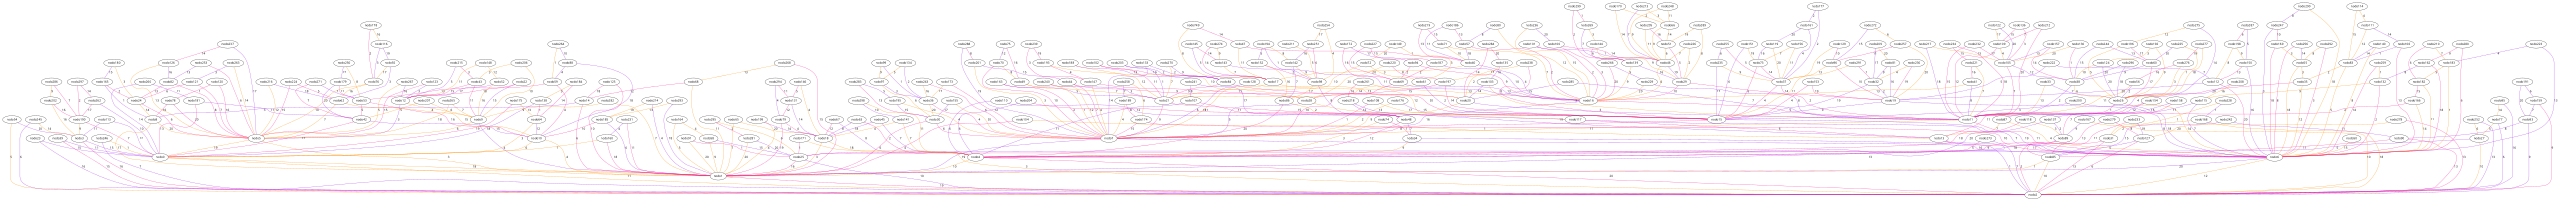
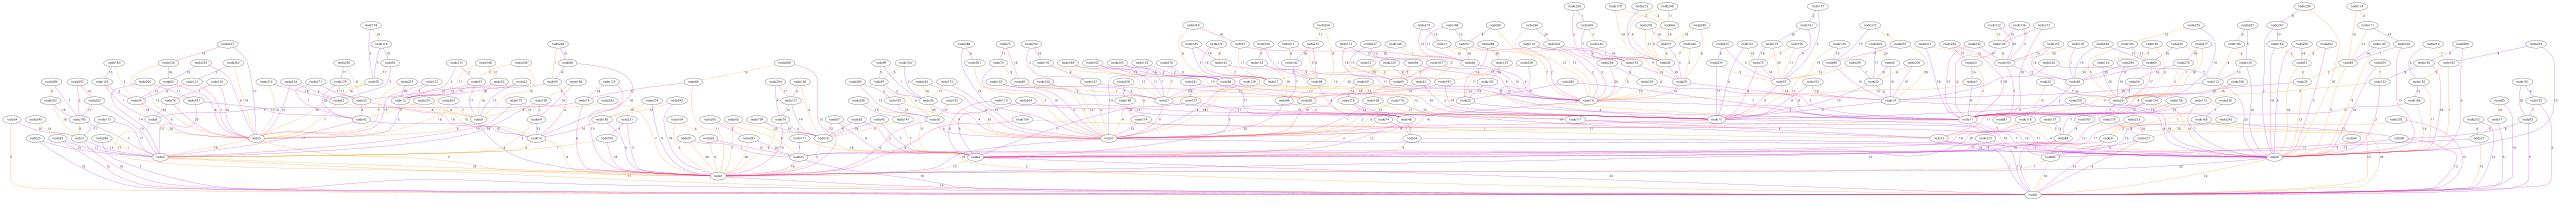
edge "nodo194" -- "nodo142": now "nodo211" -- "nodo142"
node "nodo44": removed
edge "nodo245" -- "nodo2": removed, label "6"
